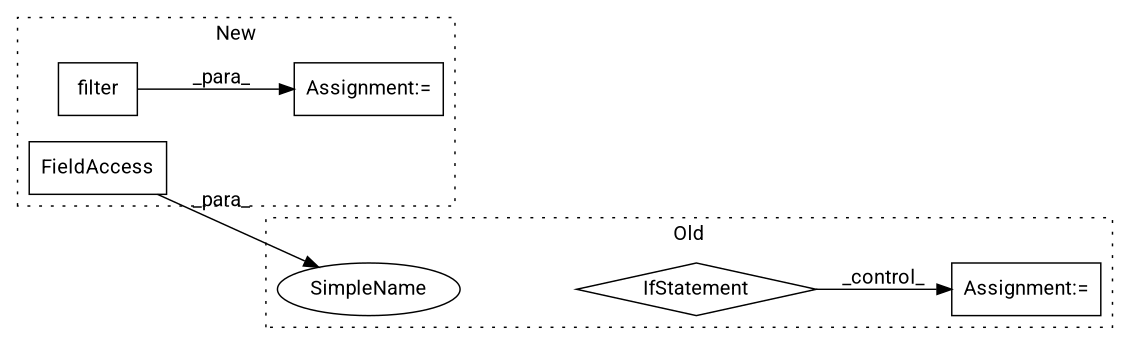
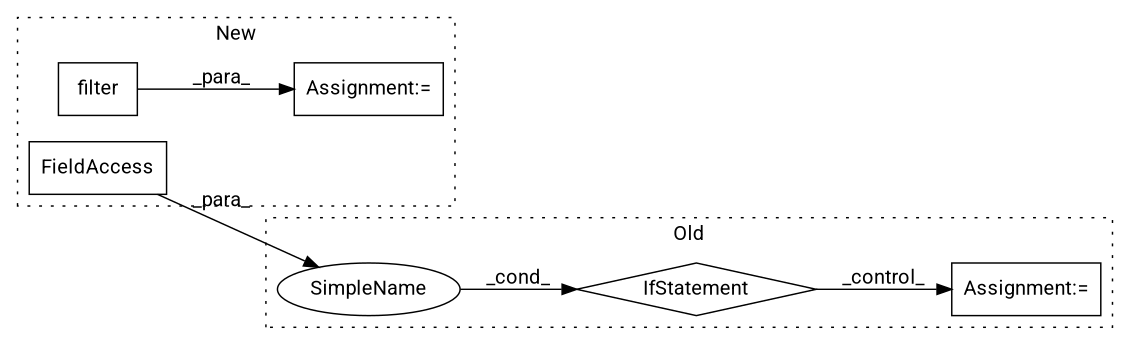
edge "SimpleName" -> "IfStatement": added, label "_cond_"
